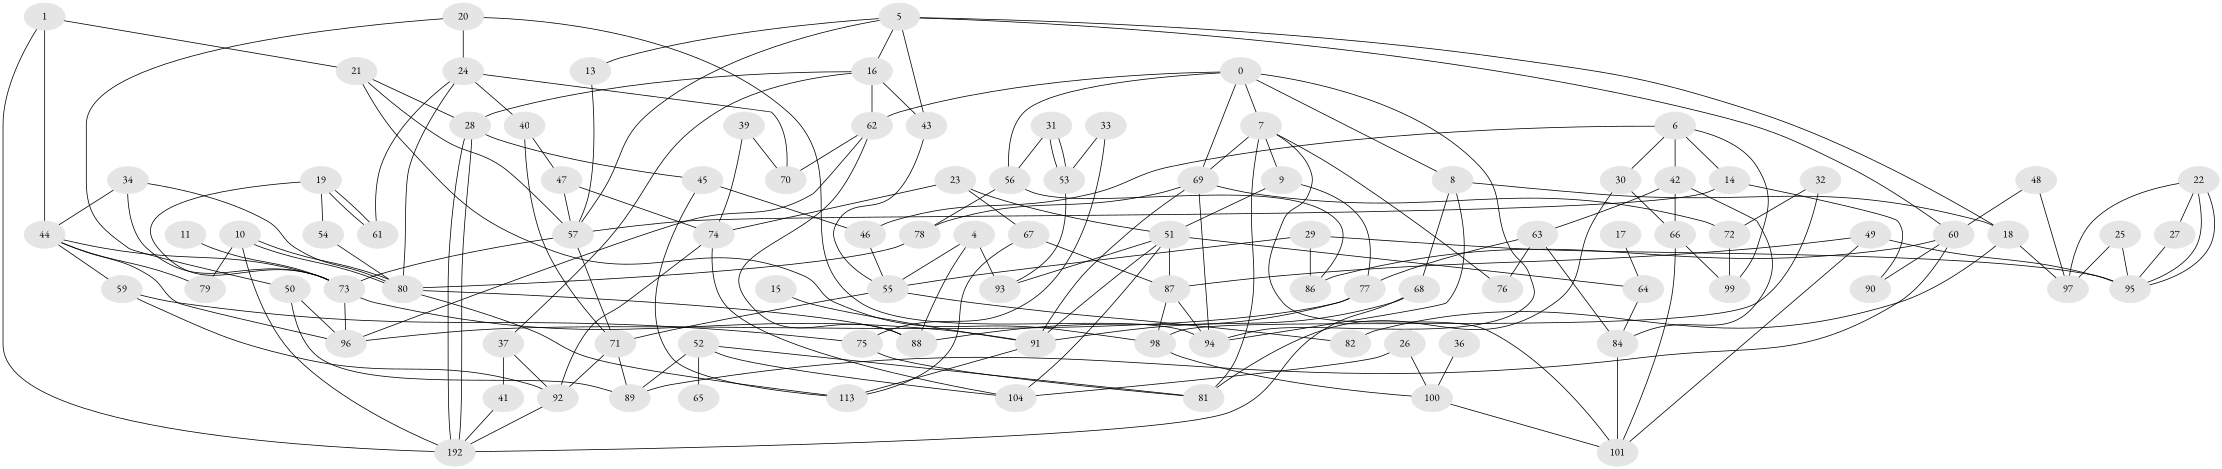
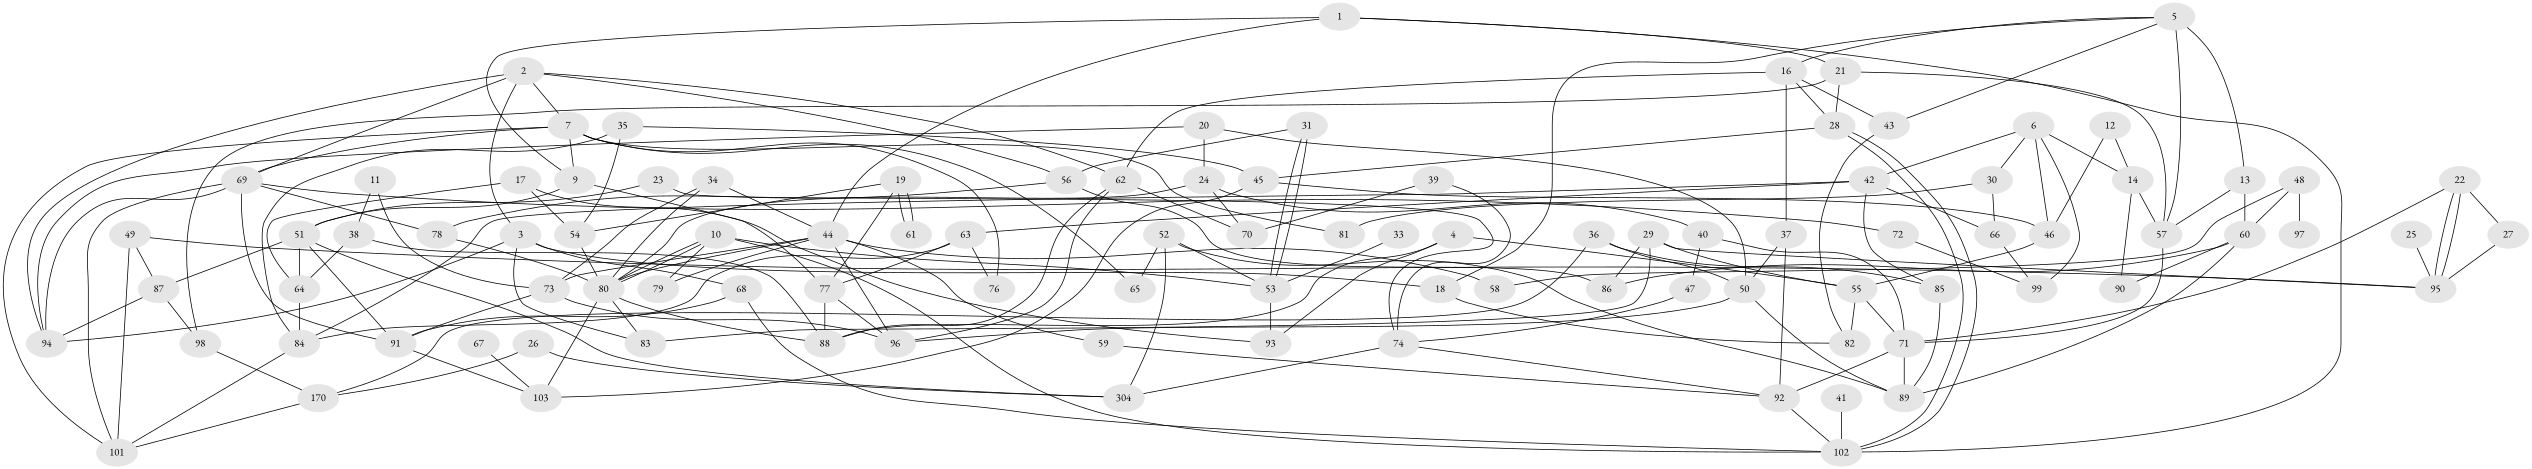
edge "1" -- "9": added
edge "5" -- "60": now "13" -- "60"
node "0": label "0" -> "2"
node "35": added
node "12": added
edge "24" -- "61": removed
edge "7" -- "65": added
node "8": label "8" -> "3"
node "32": removed
edge "17" -- "54": added
edge "47" -- "57": removed
edge "43" -- "55": now "43" -- "82"
edge "23" -- "67": removed
edge "22" -- "97": now "22" -- "71"
node "38": added
edge "19" -- "73": now "19" -- "77"
edge "51" -- "93": now "17" -- "93"
edge "57" -- "73": removed
edge "44" -- "80": added
edge "18" -- "97": removed
edge "36" -- "50": added
edge "25" -- "97": removed
edge "10" -- "53": added
edge "67" -- "87": removed
node "15": removed
node "58": added
node "85": added
node "83": added
node "75": removed
edge "66" -- "101": now "69" -- "101"
edge "52" -- "81": now "52" -- "53"
edge "37" -- "41": now "37" -- "50"
node "113": label "113" -> "103"
node "104": label "104" -> "304"
node "100": label "100" -> "170"
node "192": label "192" -> "102"
